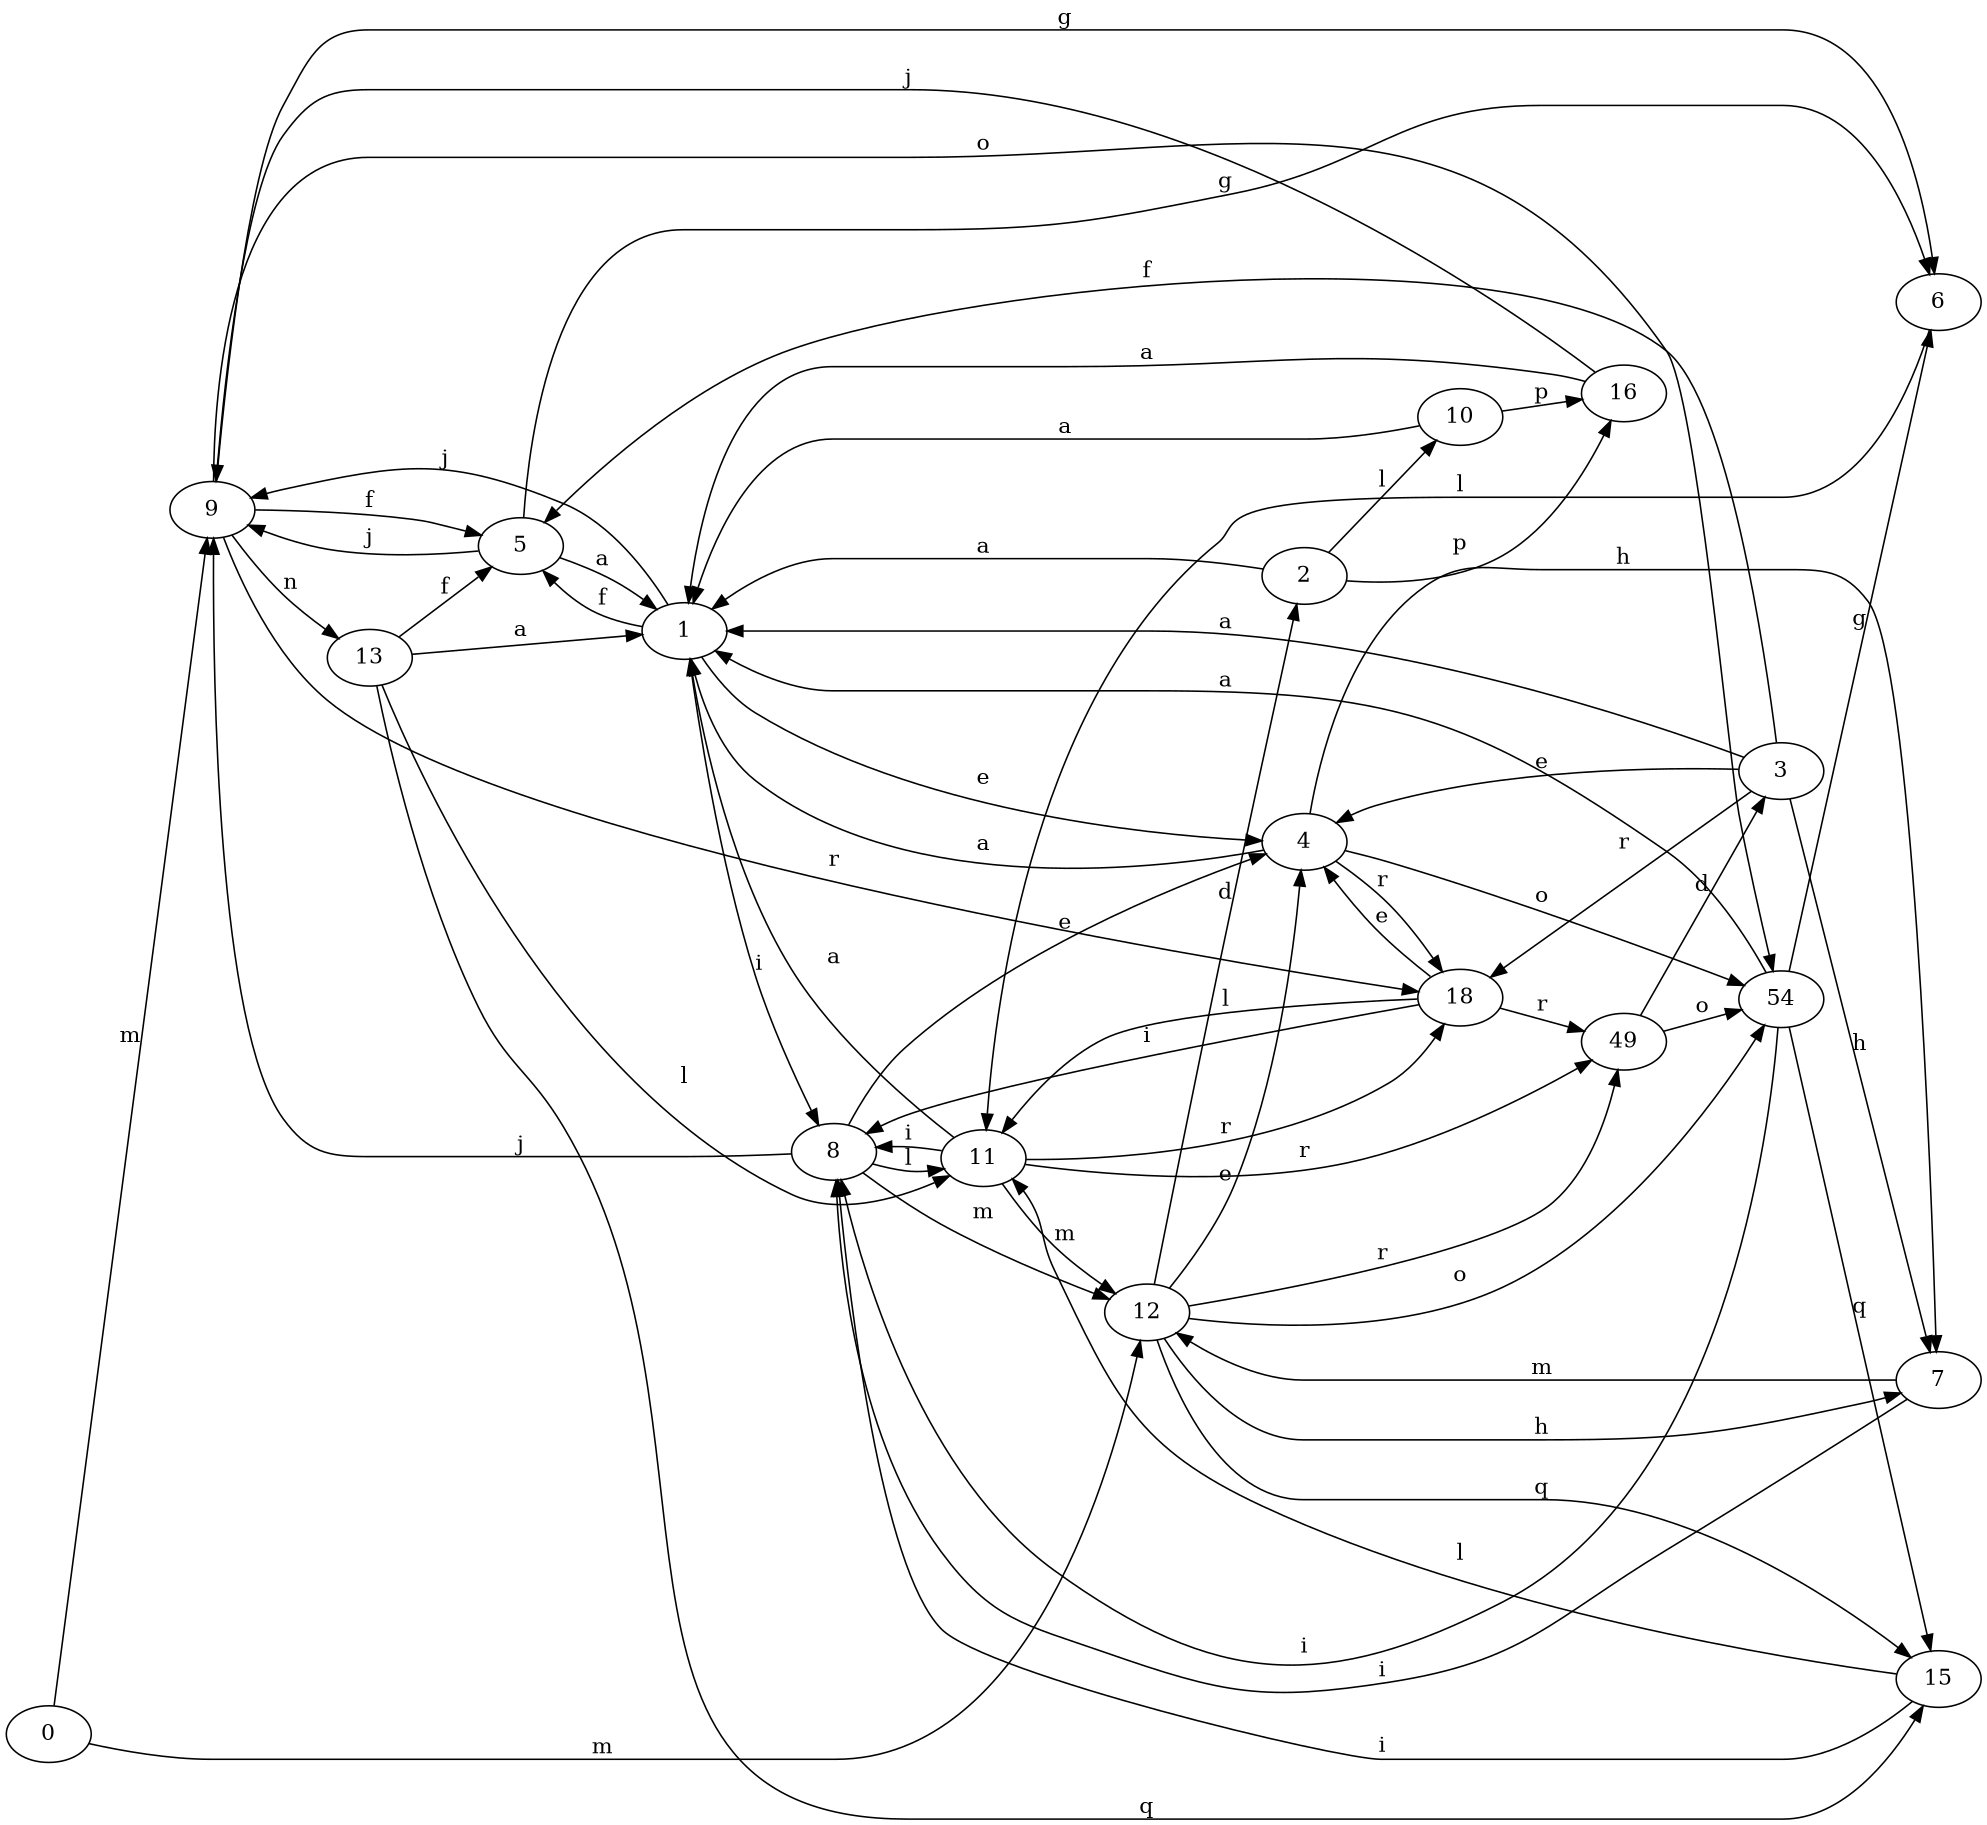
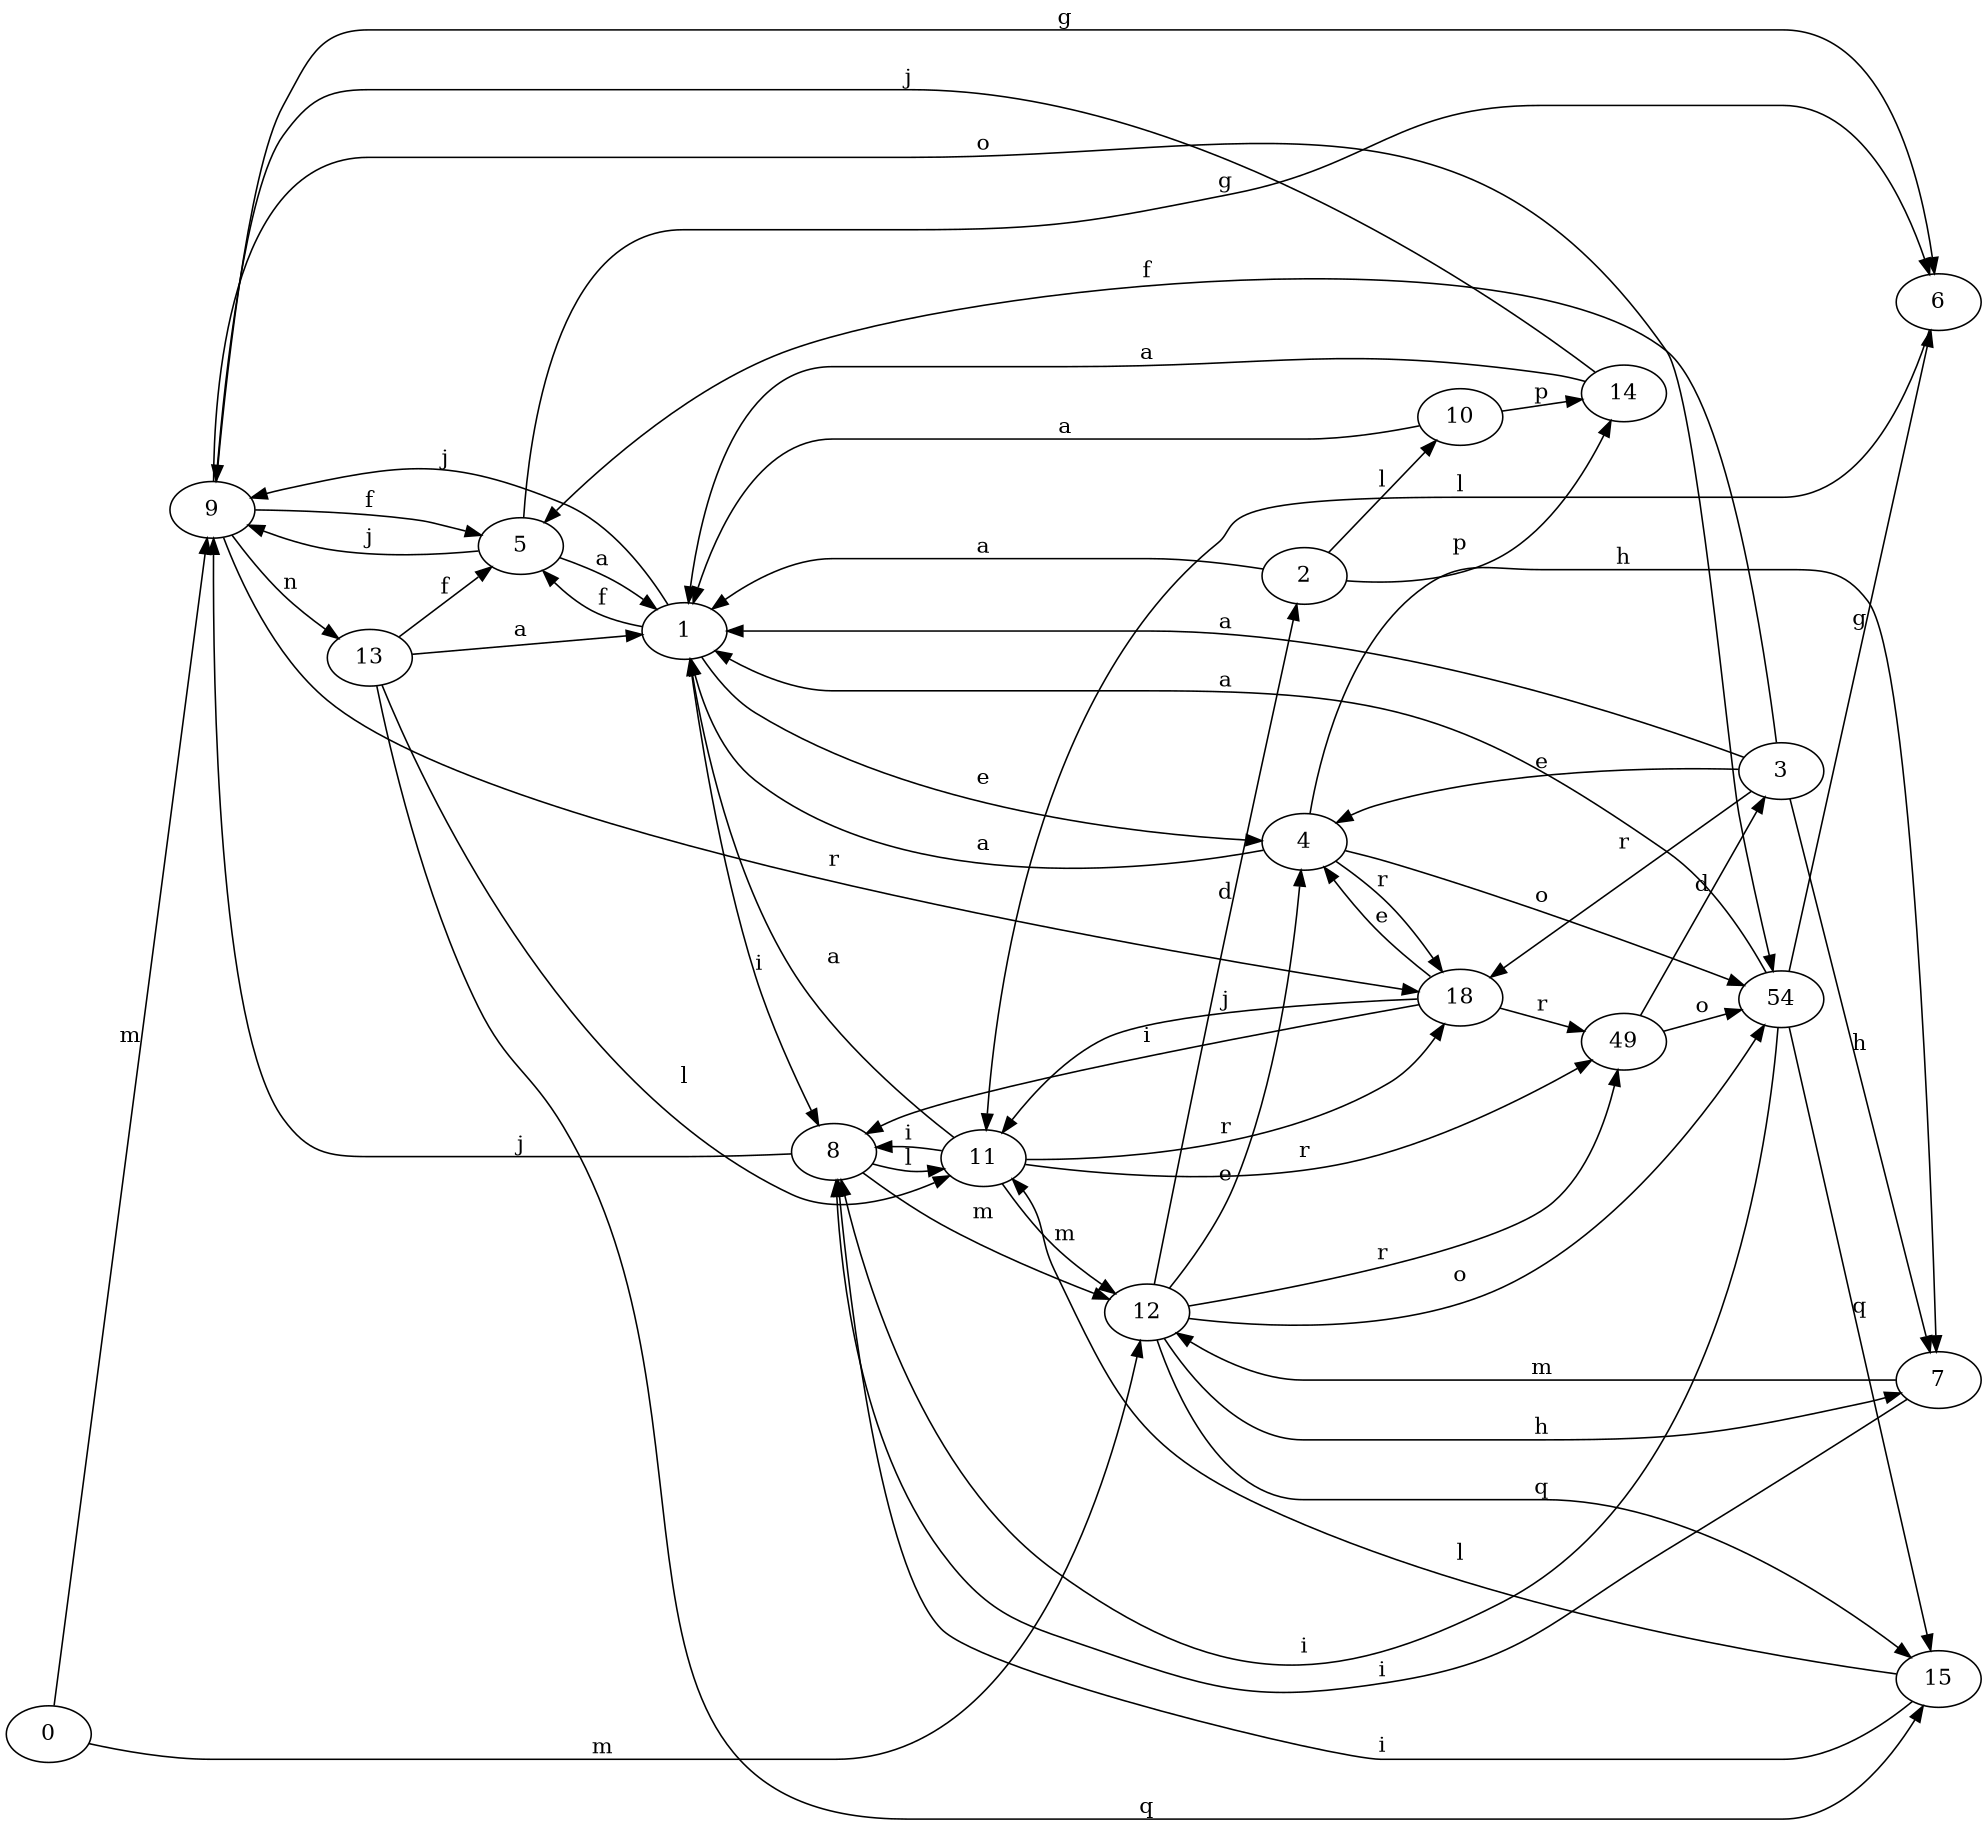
node "16": label "16" -> "14"
edge "8" -> "4": removed, label "e"
edge "18" -> "11": label "l" -> "j"
